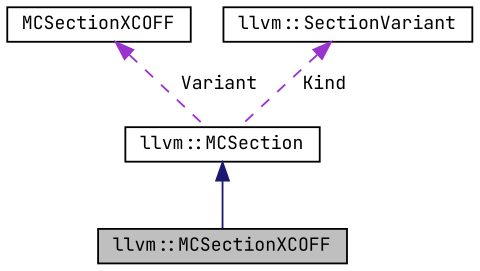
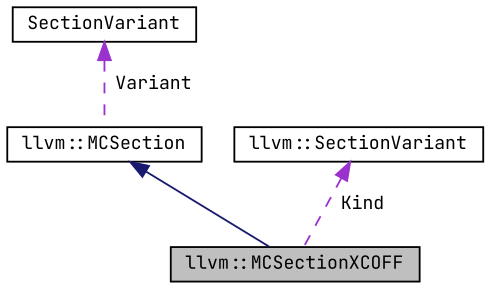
node "MCSectionXCOFF": label "MCSectionXCOFF" -> "SectionVariant"
edge "llvm::MCSection" -> "llvm::SectionVariant": now "llvm::MCSectionXCOFF" -> "llvm::SectionVariant"
